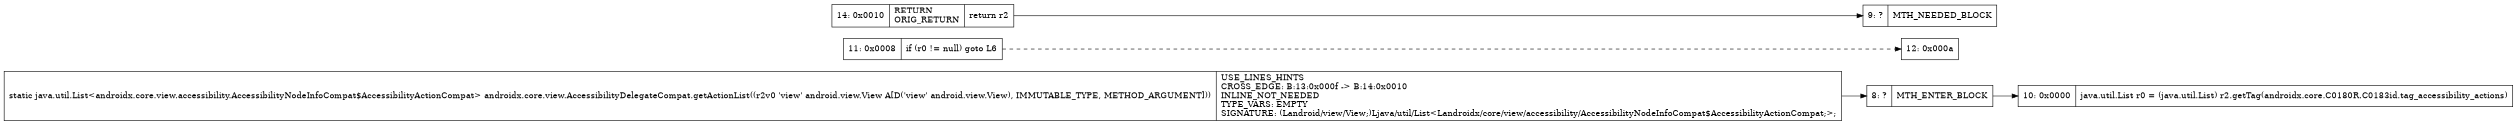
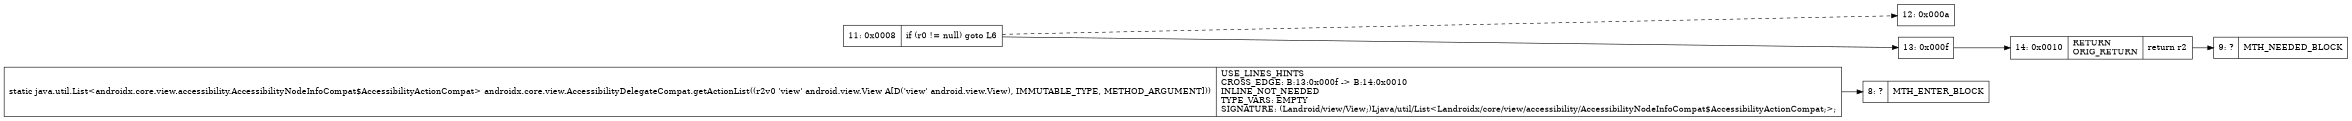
node "13: 0x000f": added
node "10: 0x0000": removed
